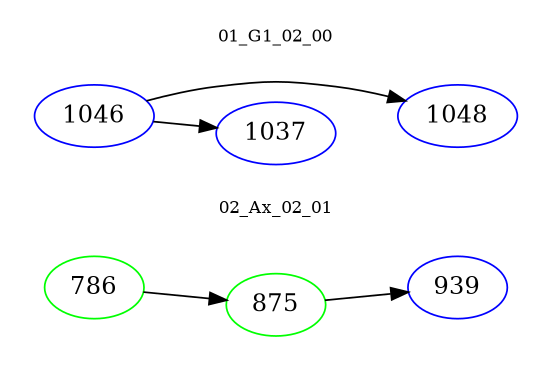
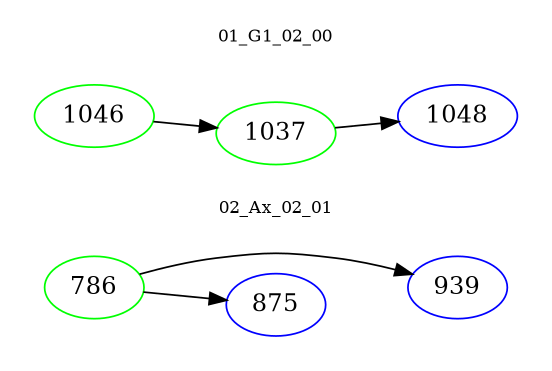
edge "1046" -> "1048": now "1037" -> "1048"
node "1046": color blue -> green
node "1037": color blue -> green
edge "875" -> "939": now "786" -> "939"
node "875": color green -> blue
